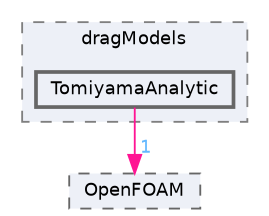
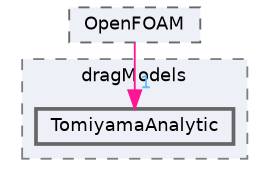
edge "TomiyamaAnalytic" -> "OpenFOAM": reversed
